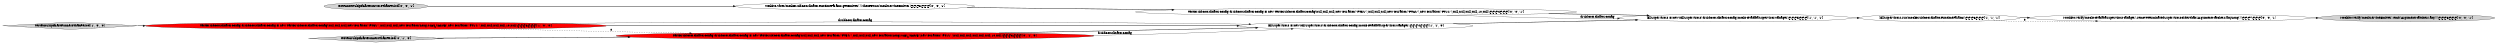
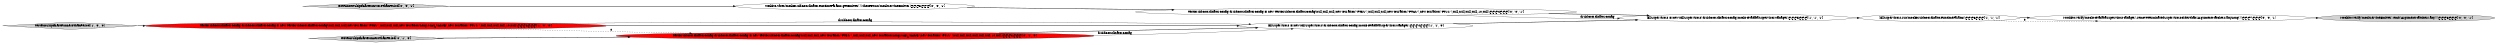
node "testRunNotSkipIfLastRunMoreThanPeriod['0', '0', '1']": shape ellipse -> diamond
